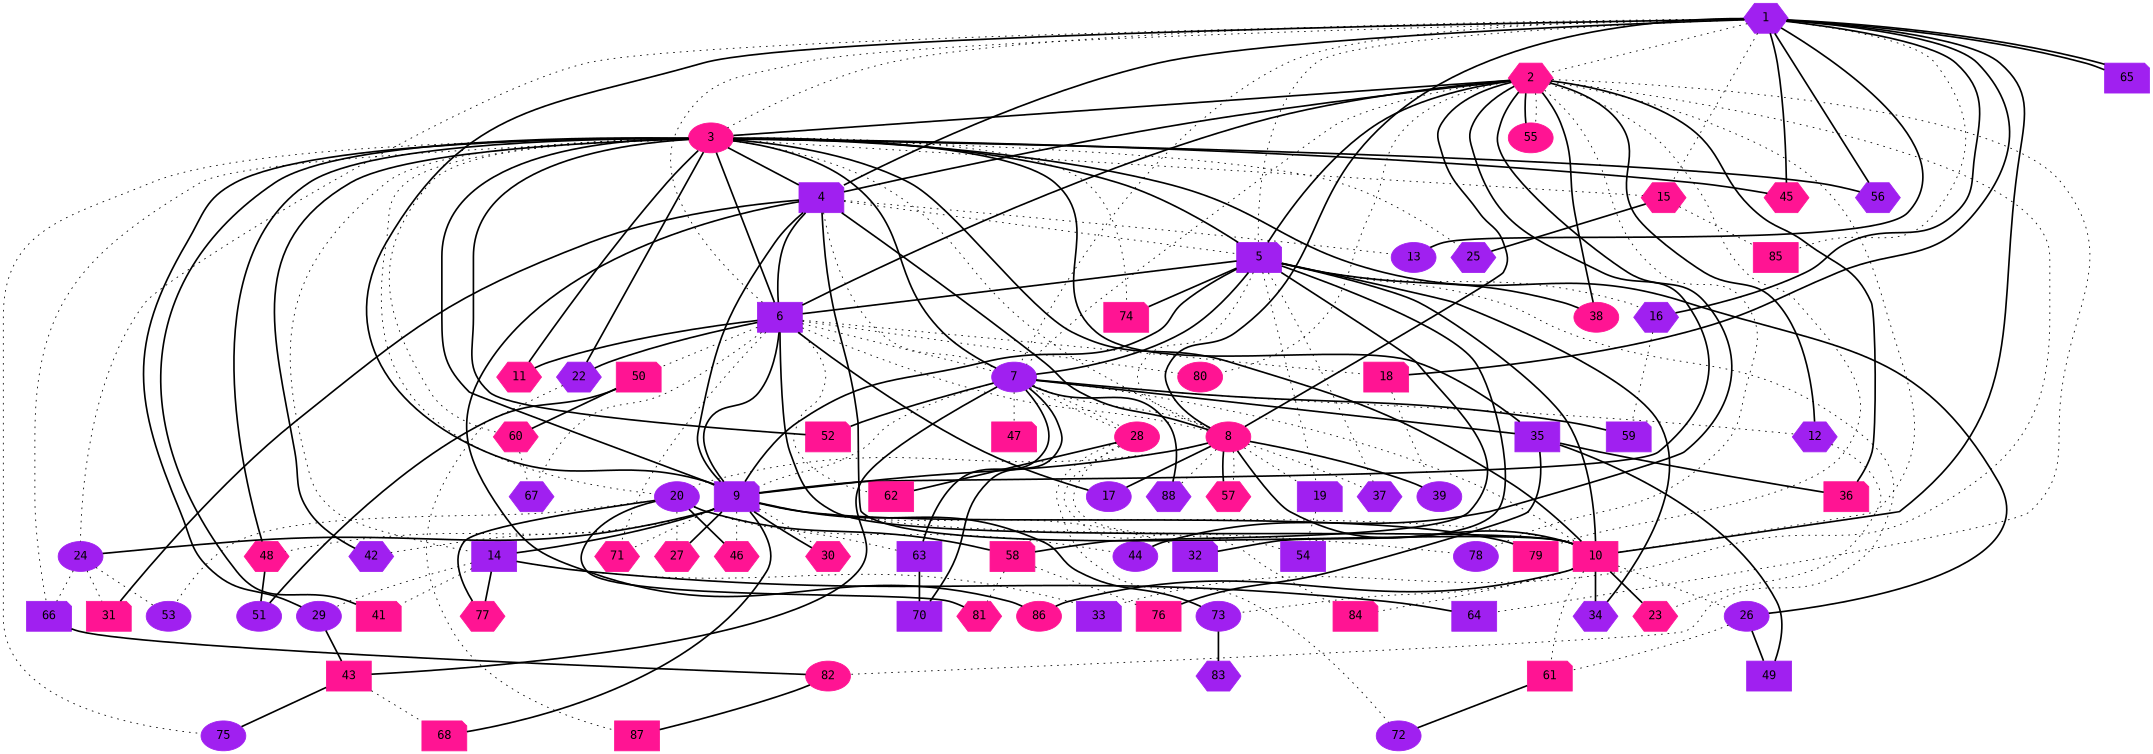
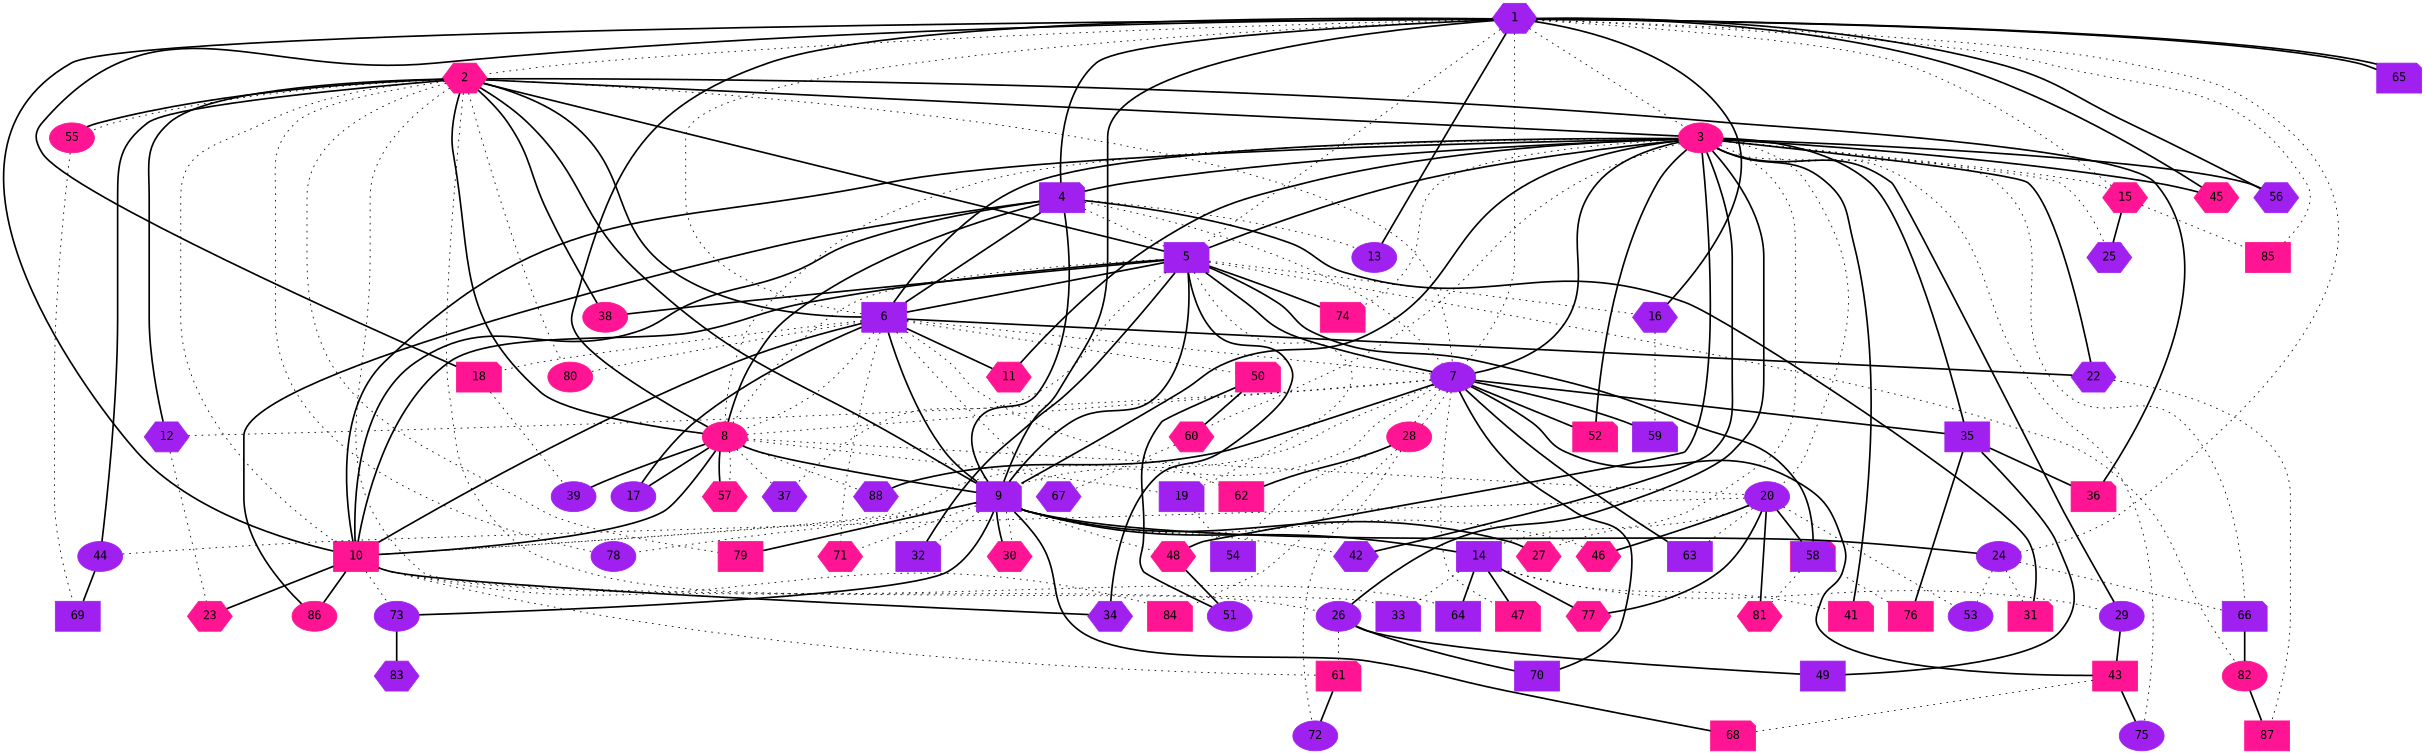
edge "2" -- "4": removed
node "58": fillcolor deeppink -> purple
edge "14" -- "47": added
edge "63" -- "70": now "26" -- "70"
node "69": added
